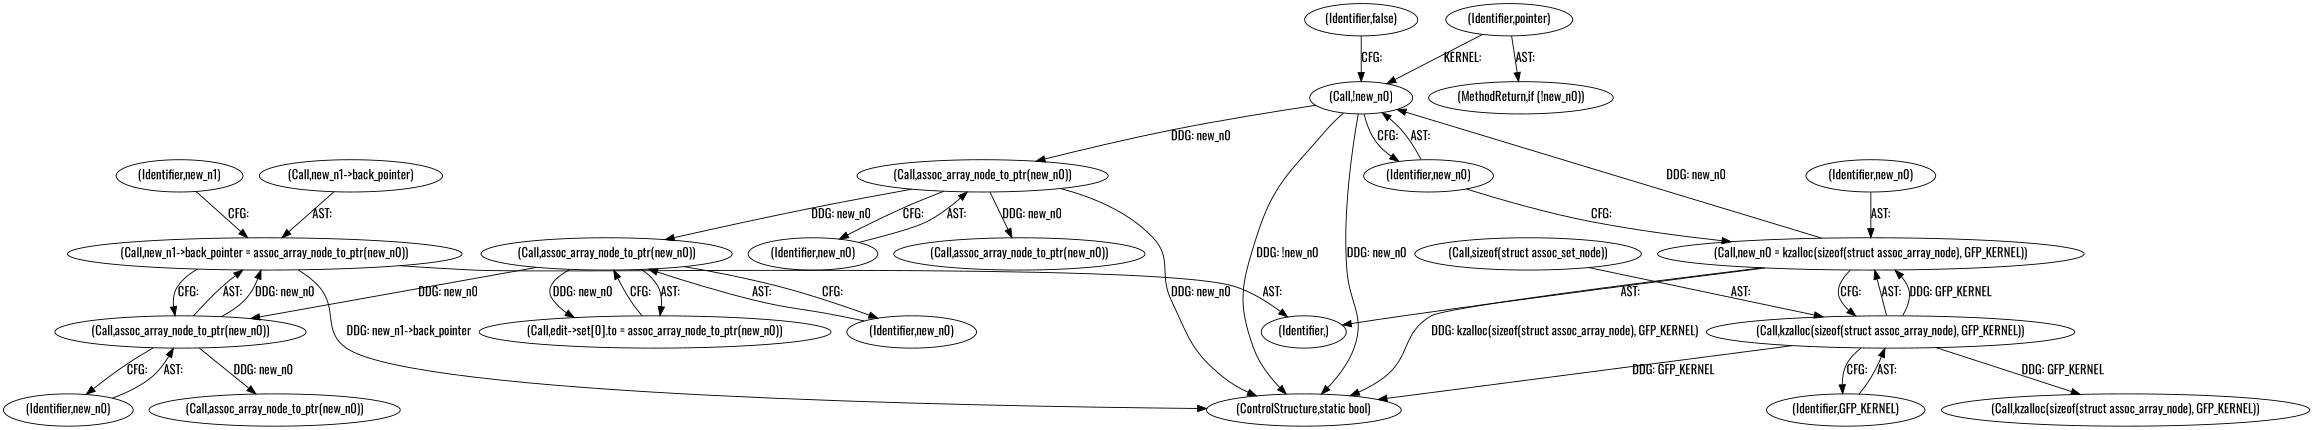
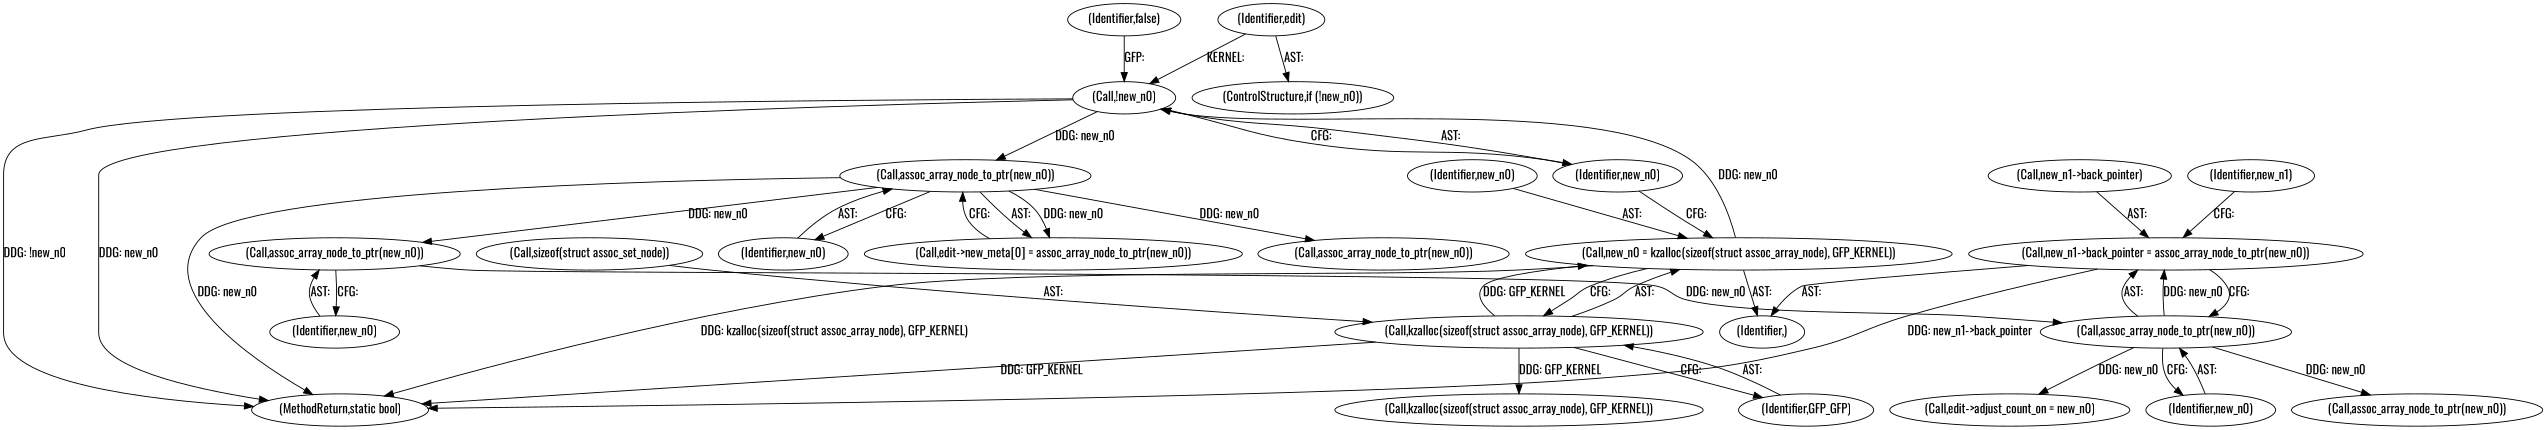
node "(Identifier,pointer)": label "(Identifier,pointer)" -> "(Identifier,edit)"
edge "(Identifier,false)" -> "(Call,!new_n0)": label "CFG: " -> "GFP: "
node "(MethodReturn,if (!new_n0))": label "(MethodReturn,if (!new_n0))" -> "(ControlStructure,if (!new_n0))"
node "(Call,edit->new_meta[0] = assoc_array_node_to_ptr(new_n0))": added
node "(Call,edit->set[0].to = assoc_array_node_to_ptr(new_n0))": removed
node "(ControlStructure,static bool)": label "(ControlStructure,static bool)" -> "(MethodReturn,static bool)"
node "(Identifier,GFP_KERNEL)": label "(Identifier,GFP_KERNEL)" -> "(Identifier,GFP_GFP)"
node "(Call,edit->adjust_count_on = new_n0)": added
